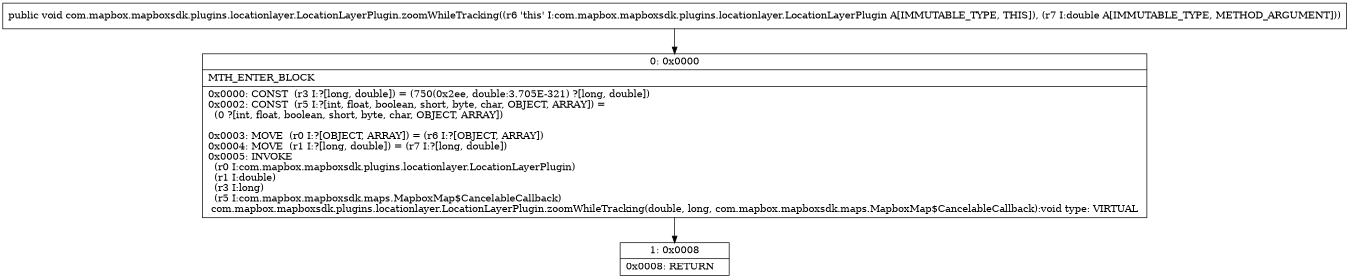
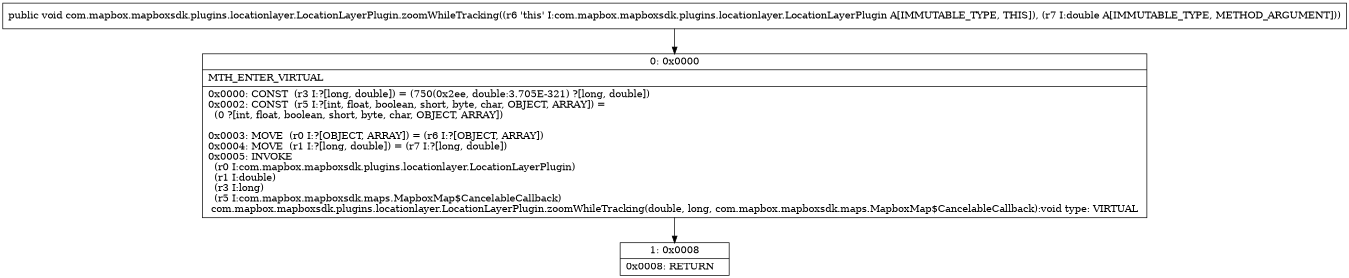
node "0: 0x0000": text "MTH_ENTER_BLOCK" -> "MTH_ENTER_VIRTUAL"
